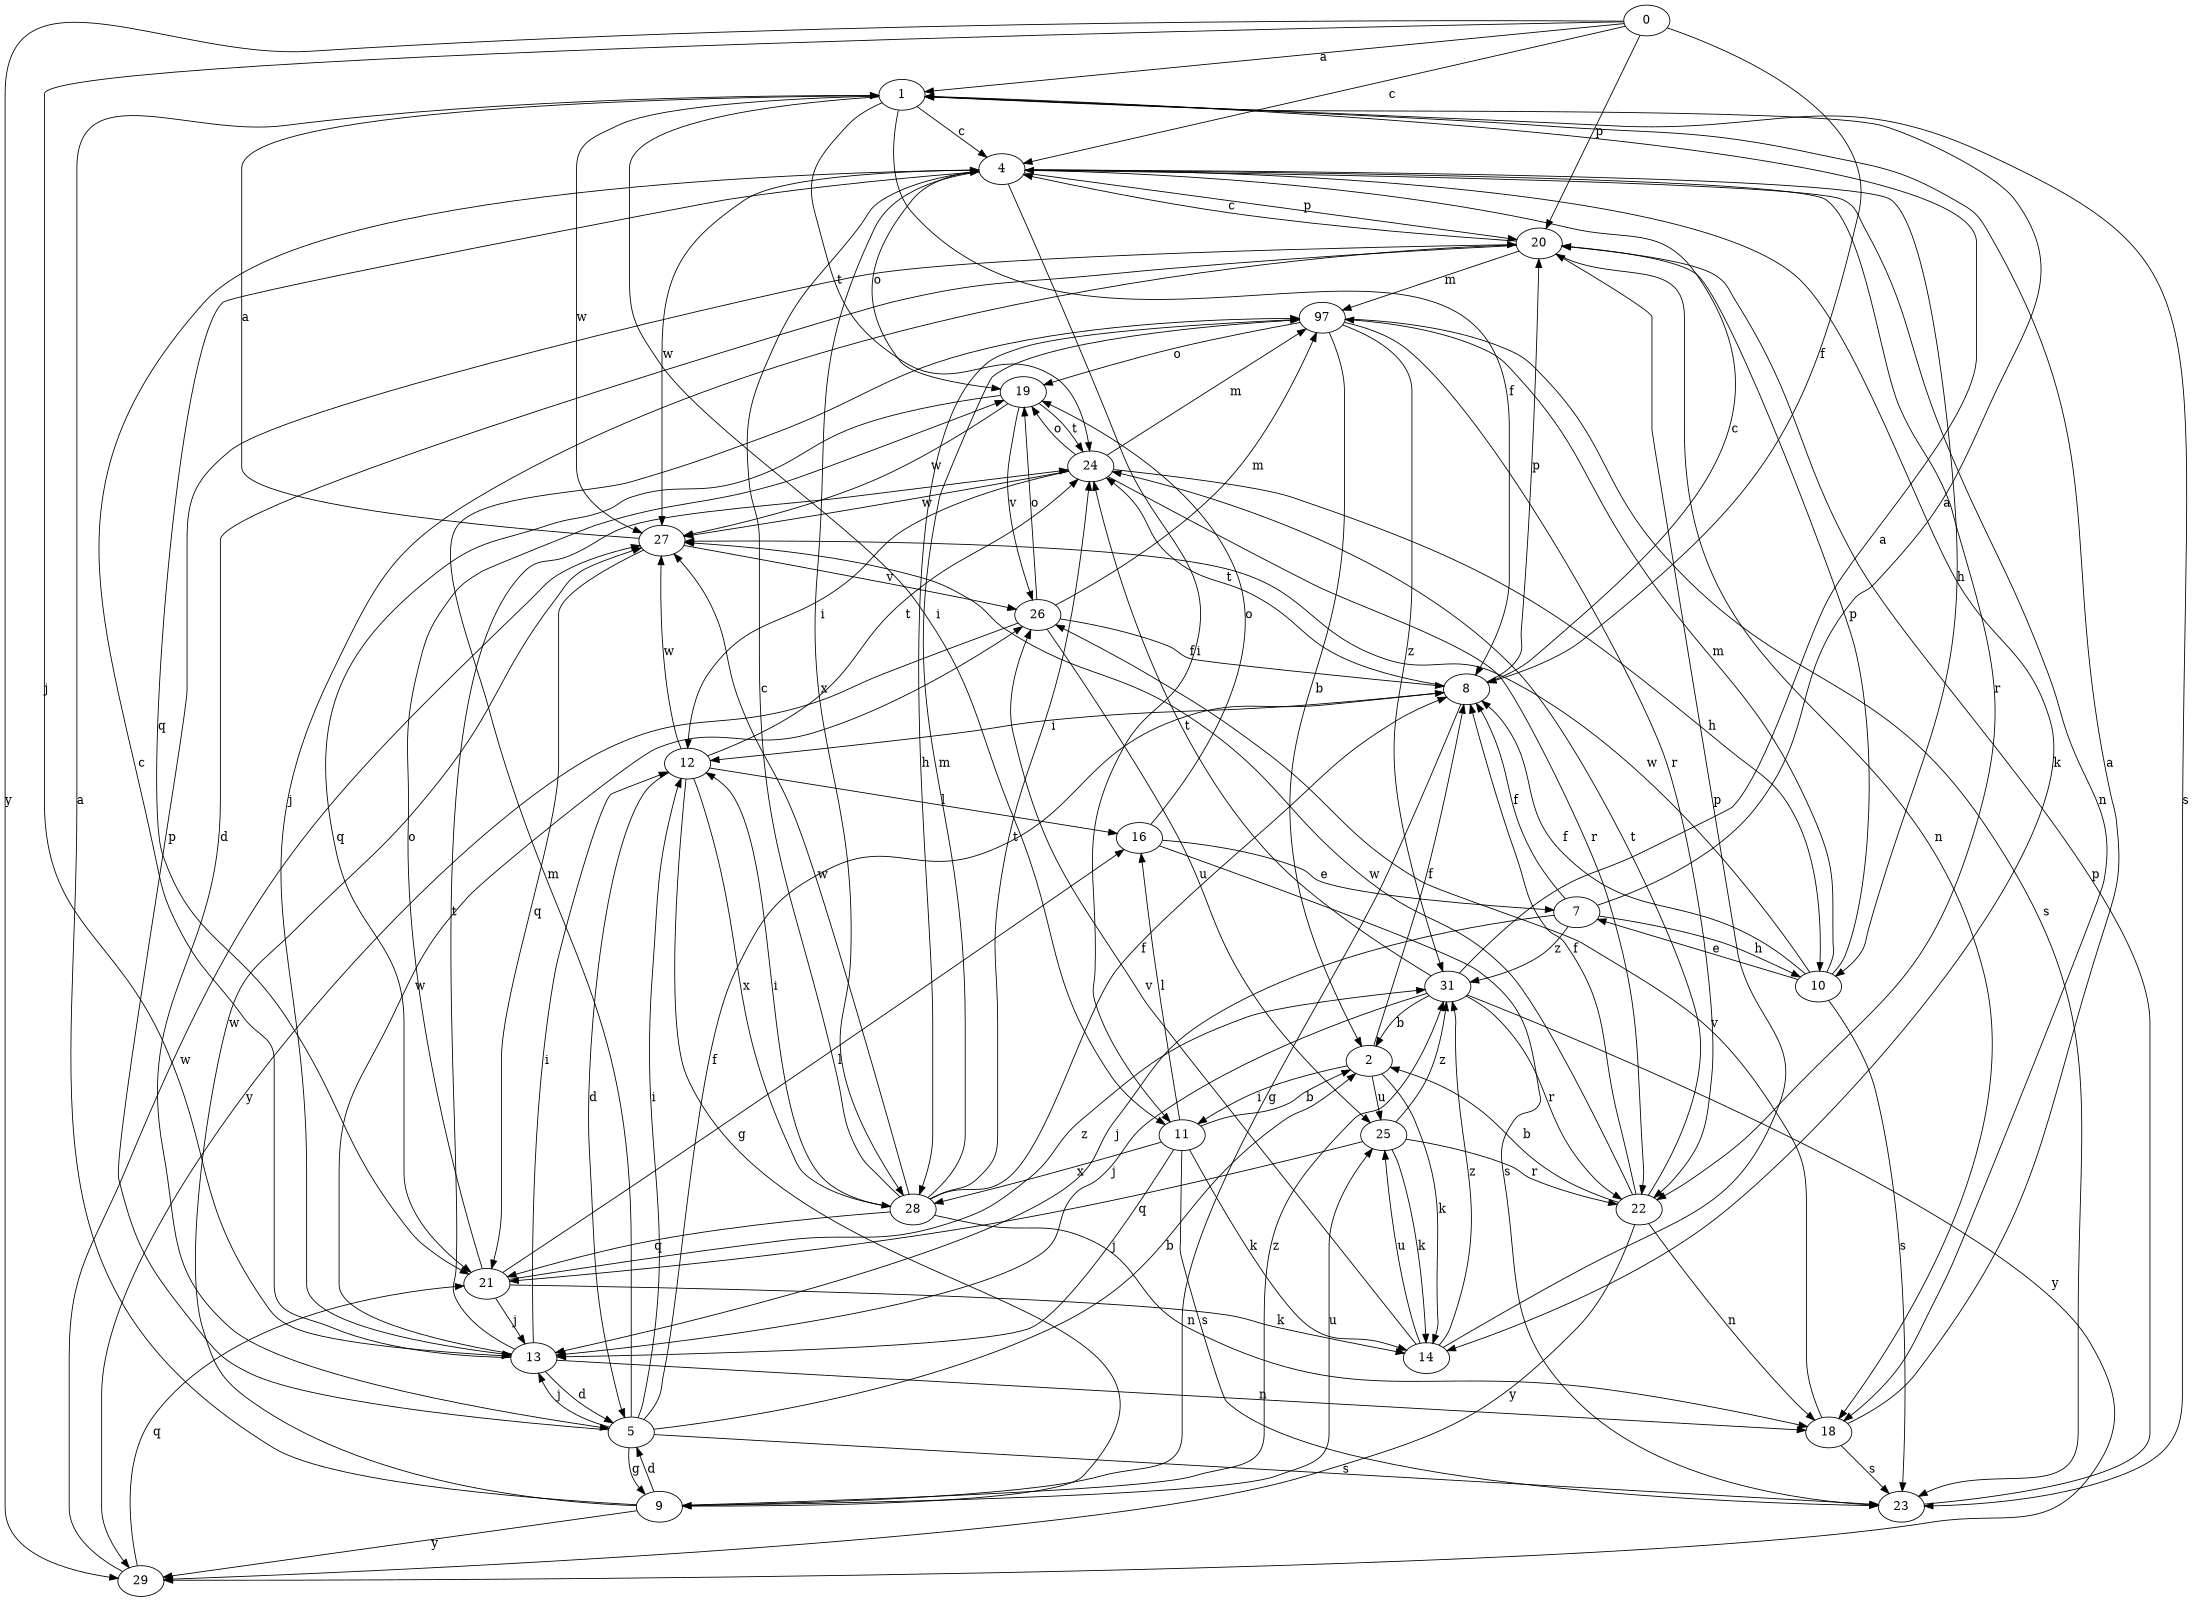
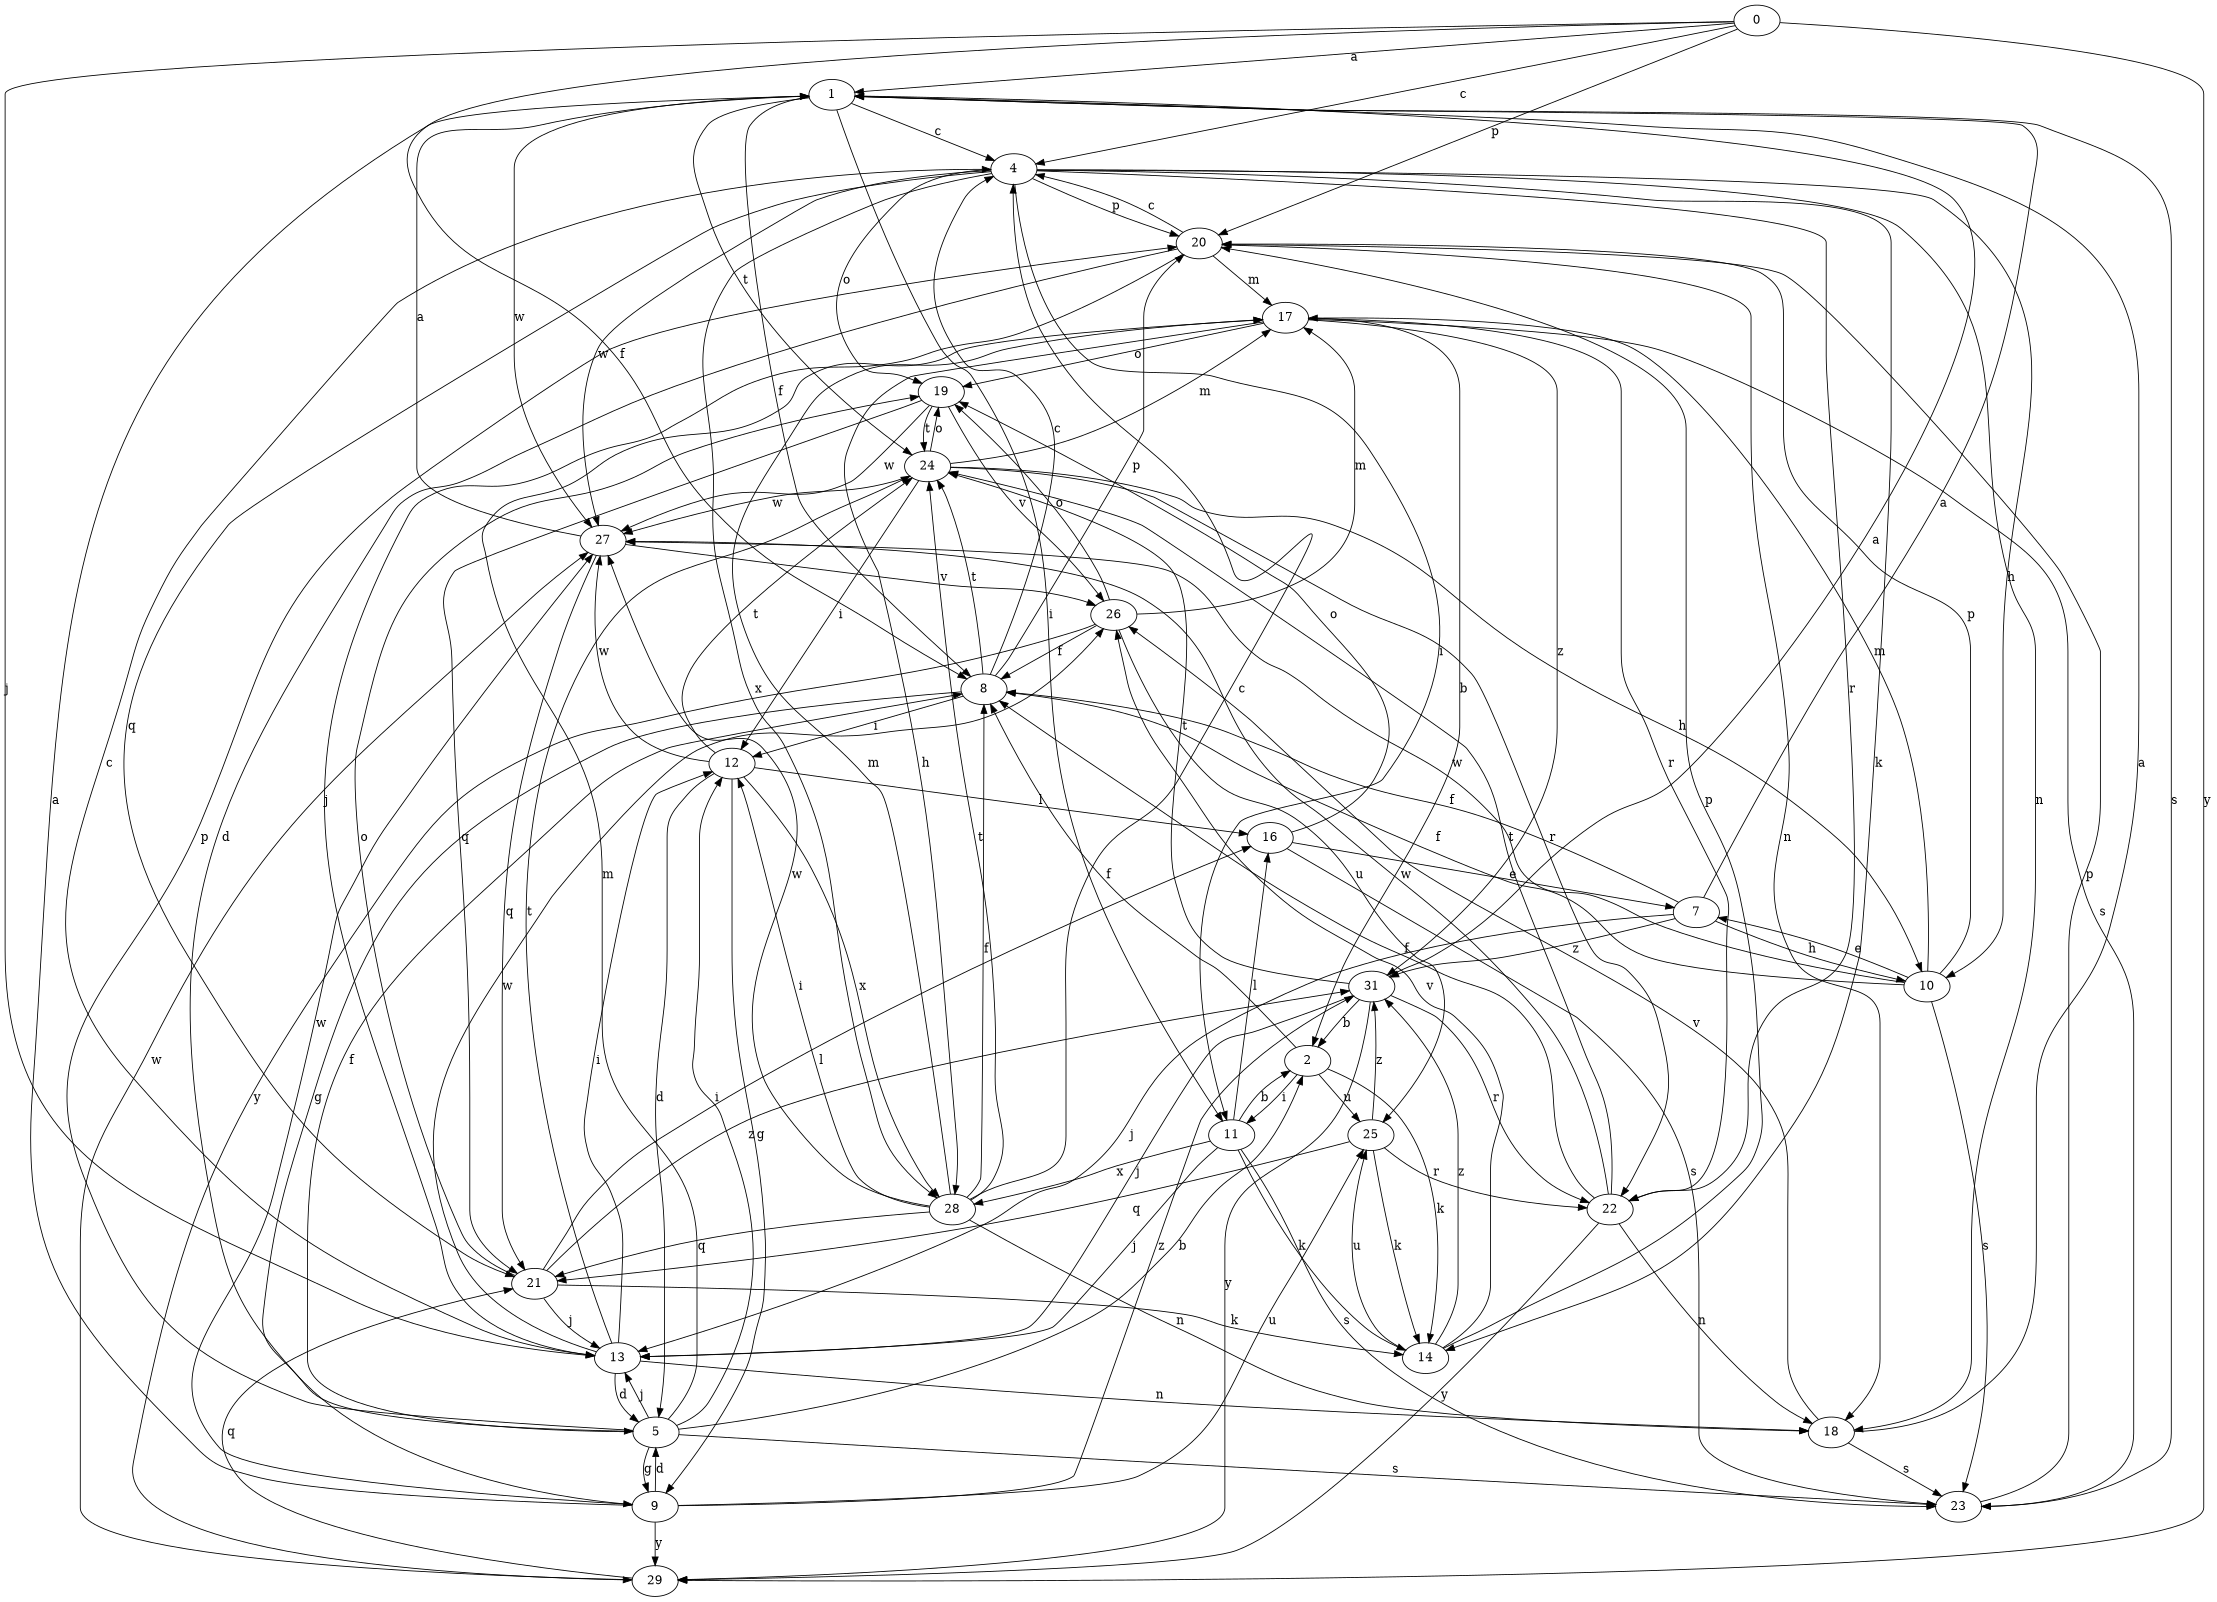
node "97": label "97" -> "17"
edge "22" -> "2": removed, label "b"
